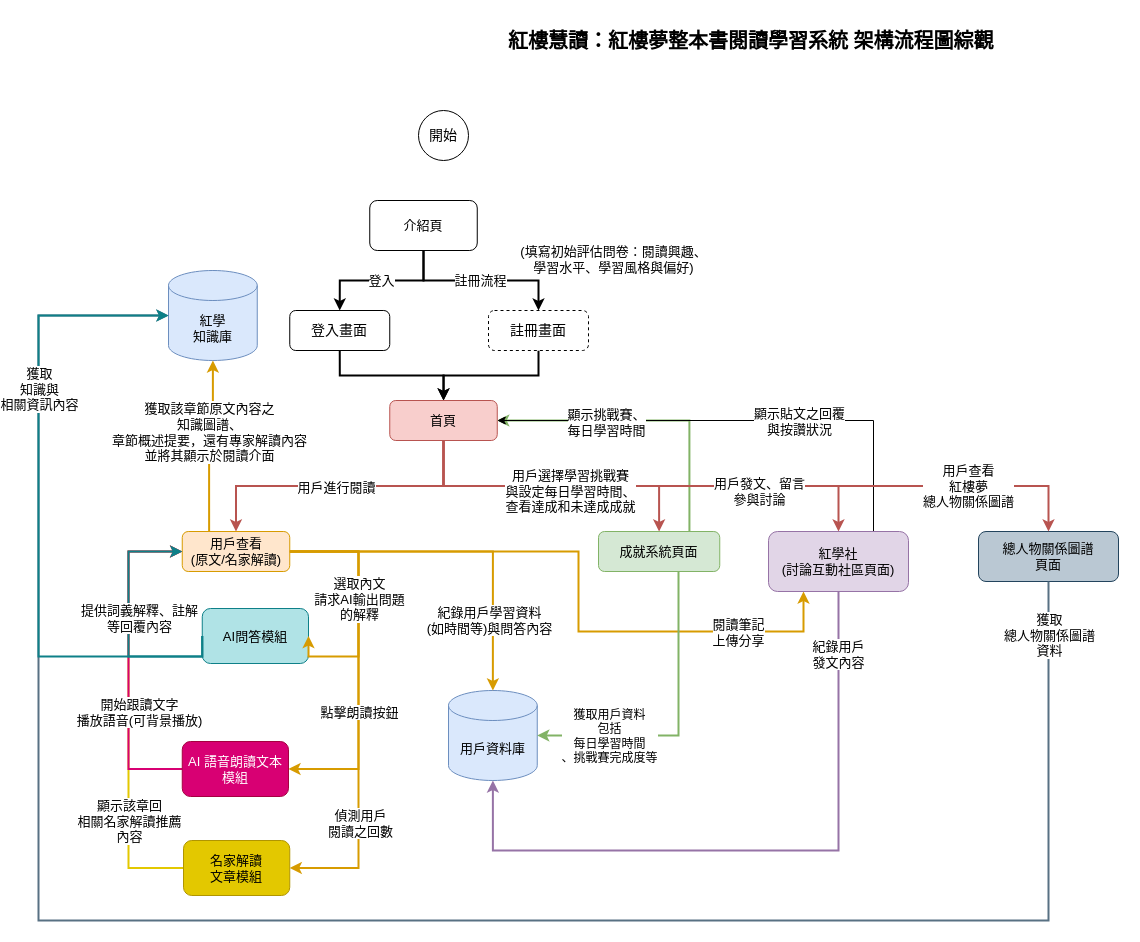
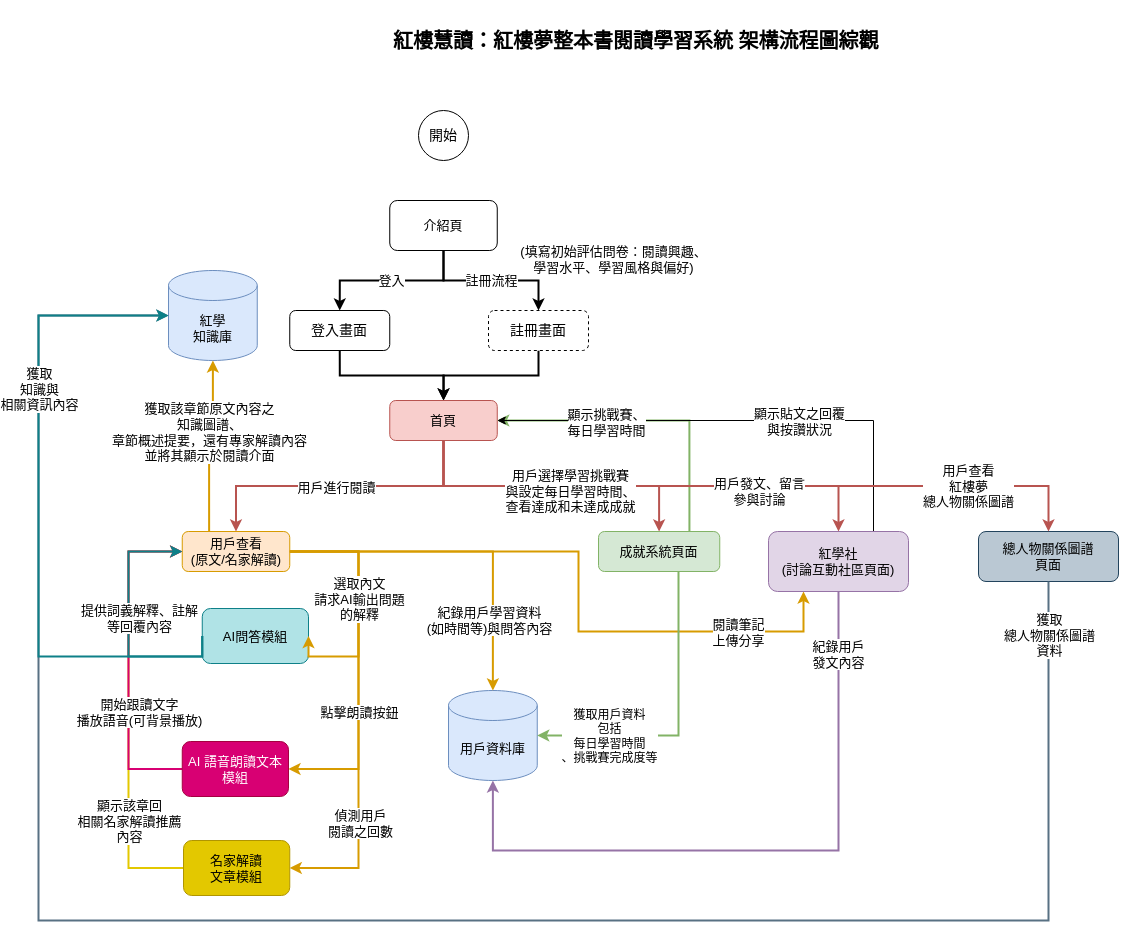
node "紅樓慧讀：紅樓夢整本書閱讀學習系統 架構流程圖綜觀": moved (754, 41) -> (639, 41)
node "介紹頁": moved (424, 226) -> (444, 226)
